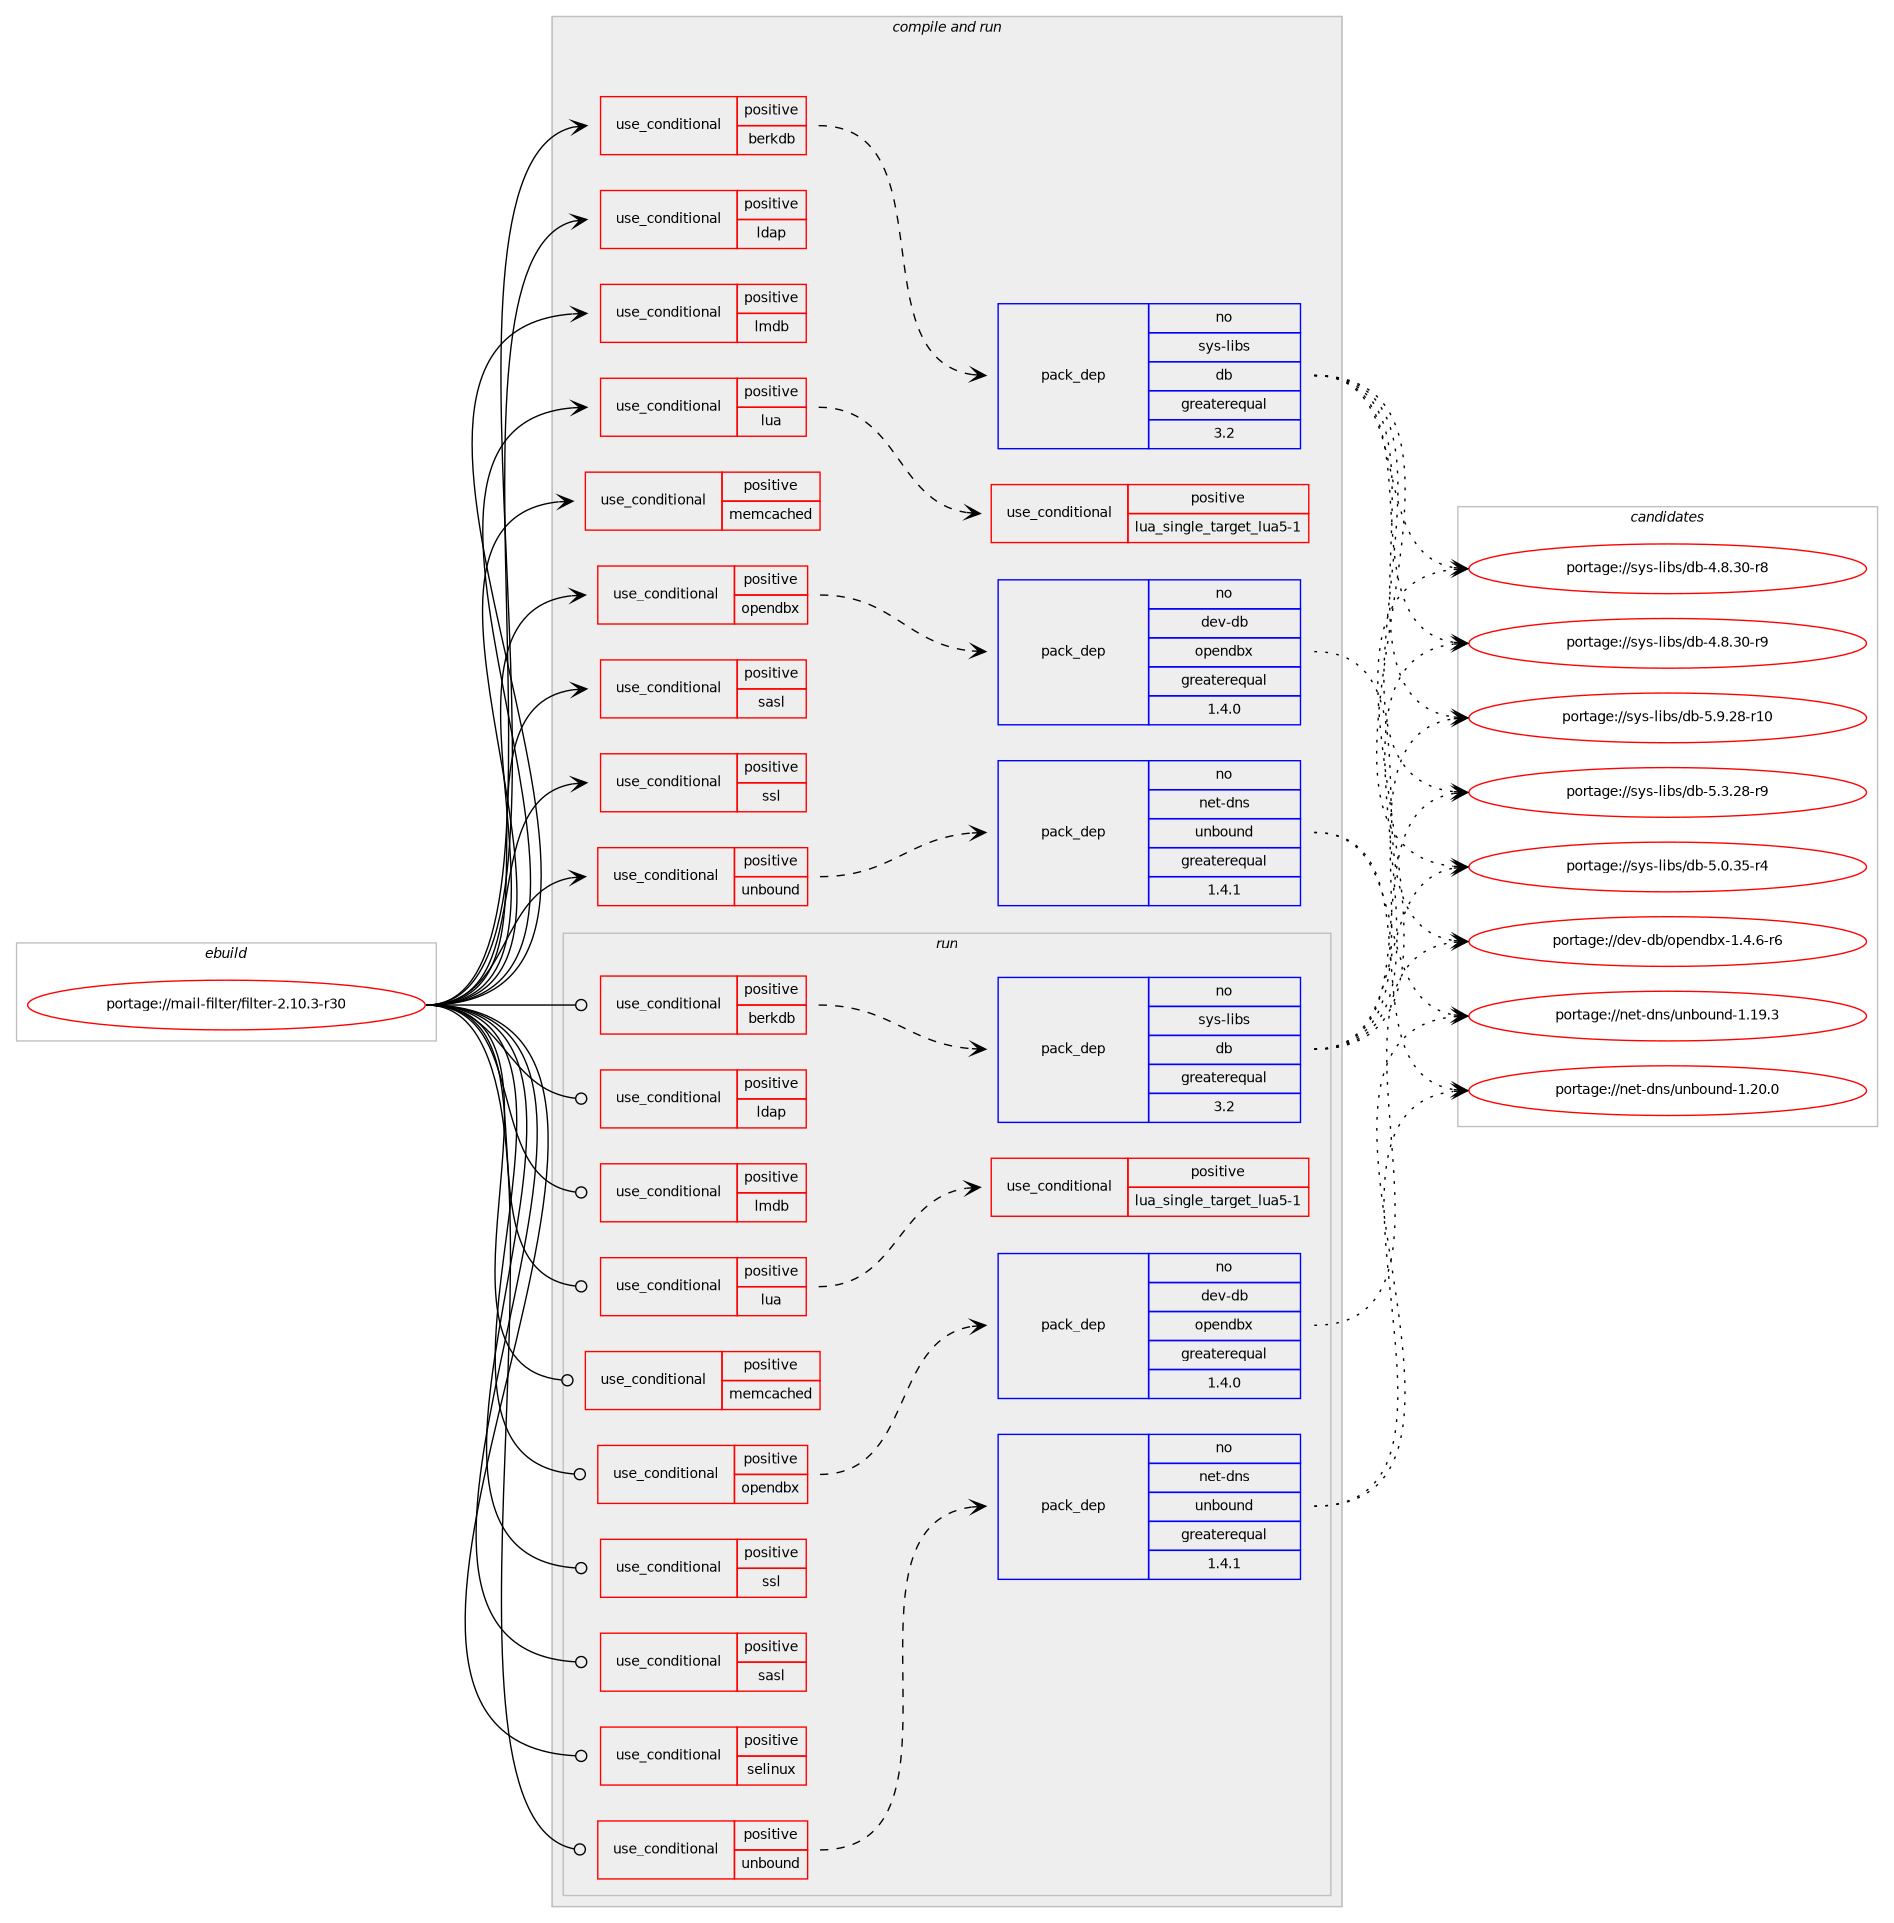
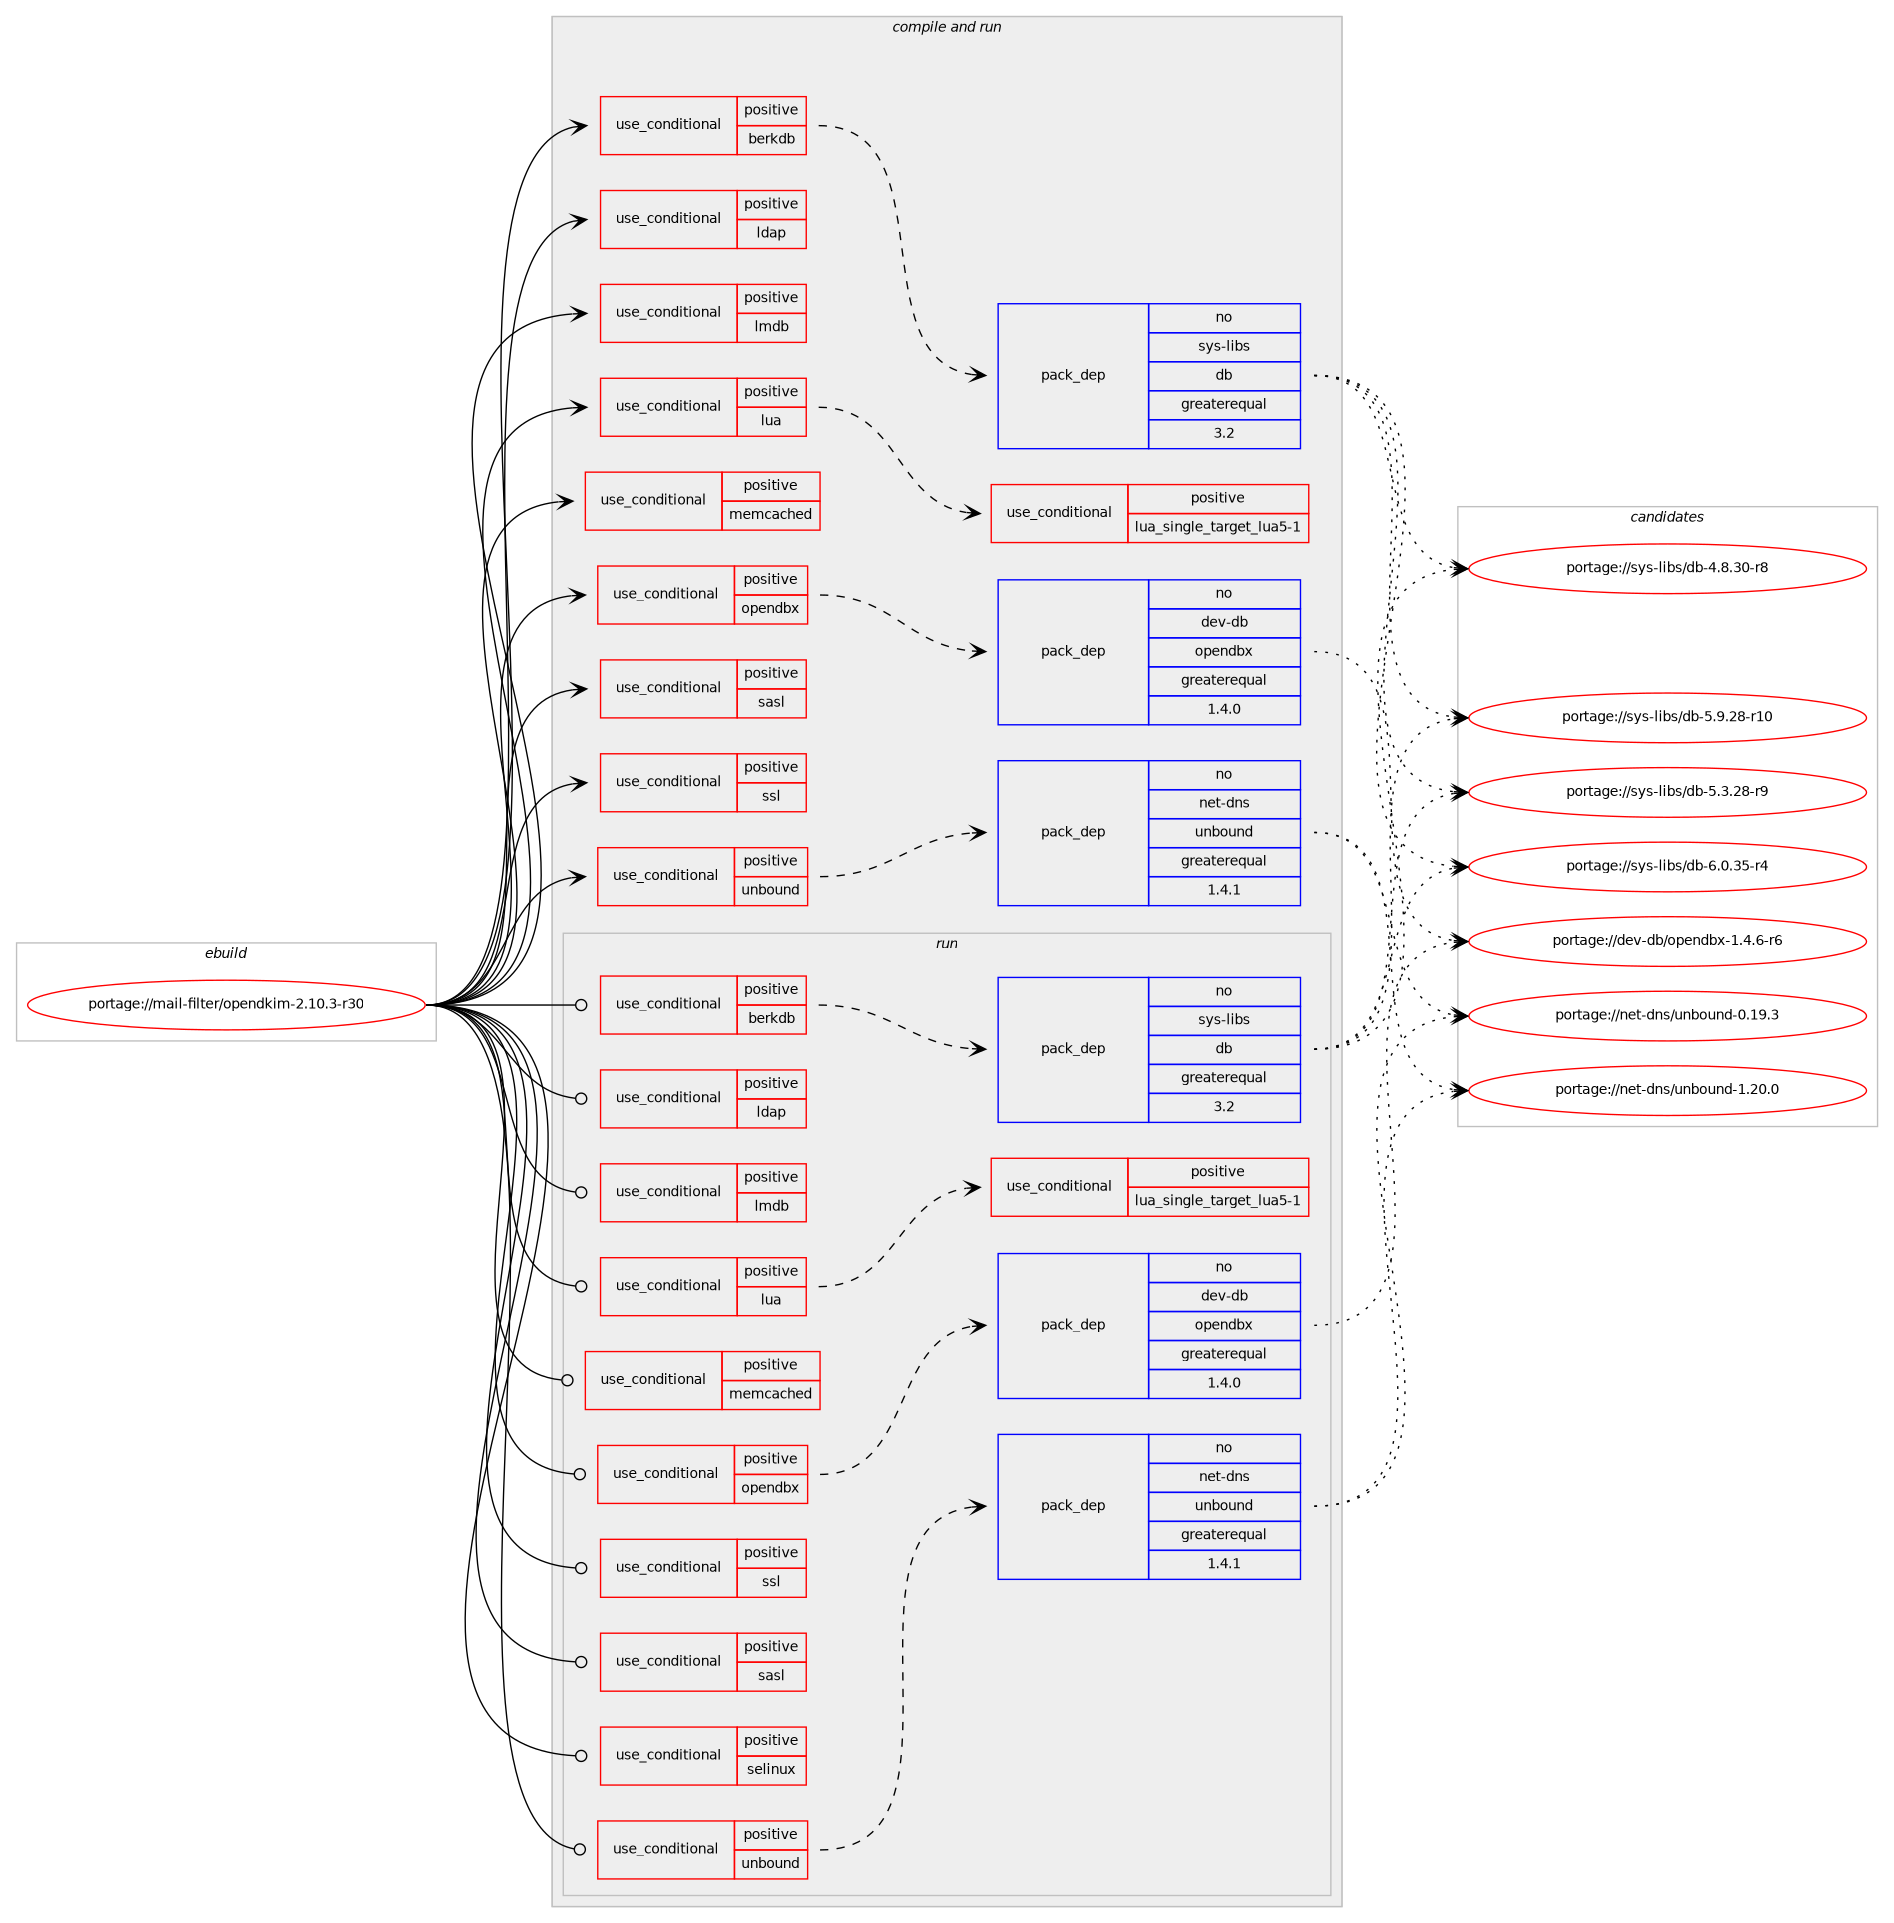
node "portage://sys-libs/db-4.8.30-r9": removed
node "portage://sys-libs/db-5.0.35-r4": label "portage://sys-libs/db-5.0.35-r4" -> "portage://sys-libs/db-6.0.35-r4"
node "portage://mail-filter/filter-2.10.3-r30": label "portage://mail-filter/filter-2.10.3-r30" -> "portage://mail-filter/opendkim-2.10.3-r30"
node "portage://net-dns/unbound-1.19.3": label "portage://net-dns/unbound-1.19.3" -> "portage://net-dns/unbound-0.19.3"
